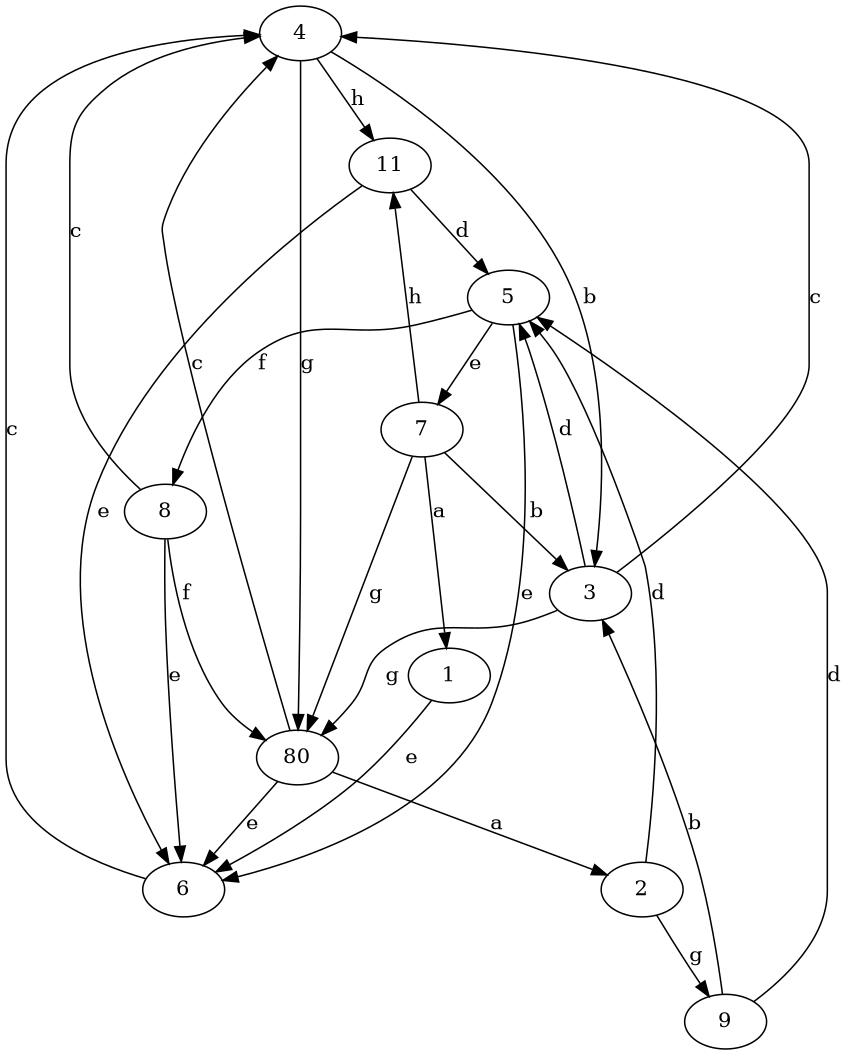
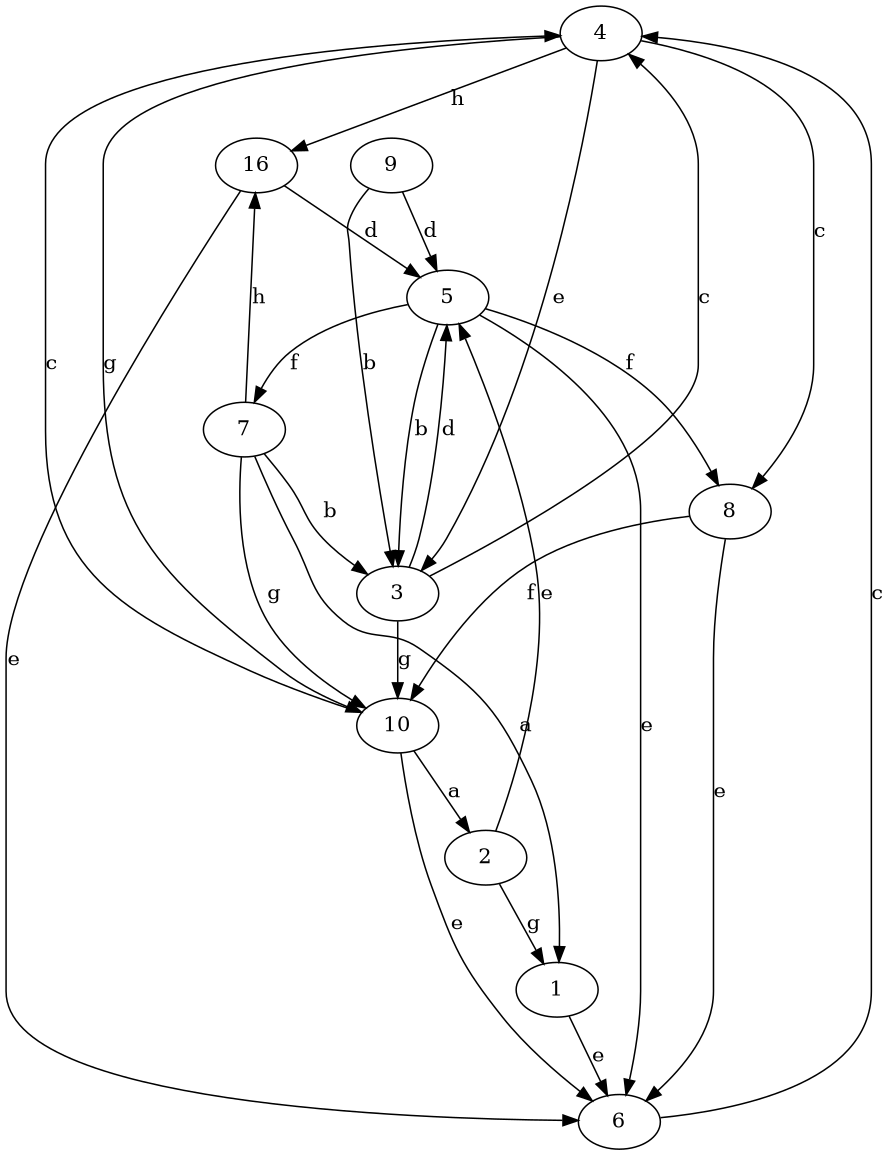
node "11": label "11" -> "16"
edge "8" -> "4": reversed
edge "4" -> "3": label "b" -> "e"
edge "5" -> "7": label "e" -> "f"
edge "5" -> "3": added, label "b"
edge "2" -> "5": label "d" -> "e"
node "80": label "80" -> "10"
edge "2" -> "9": now "2" -> "1"
